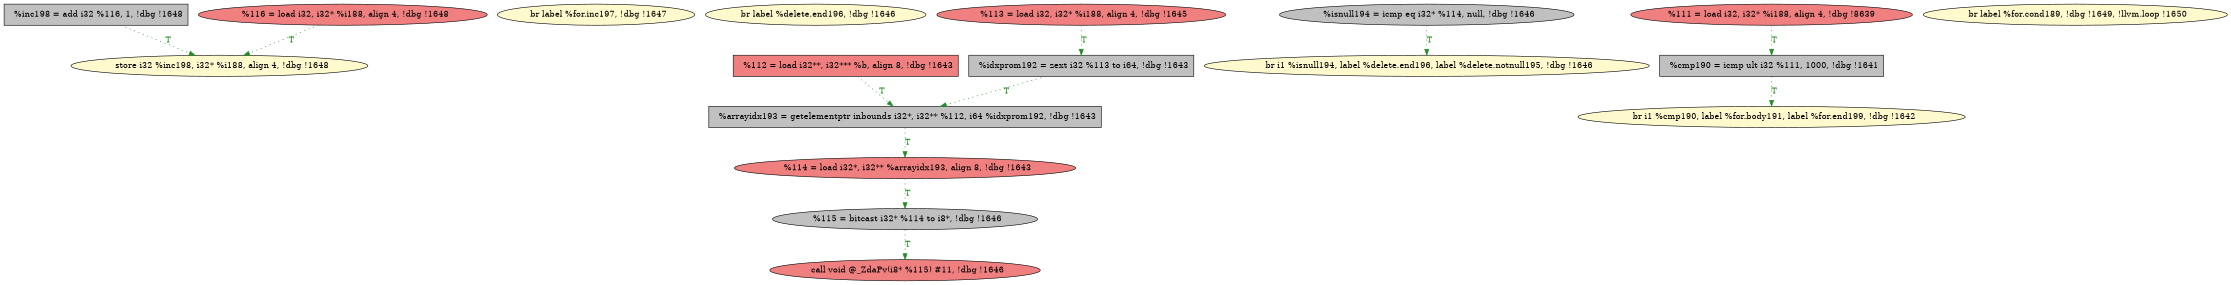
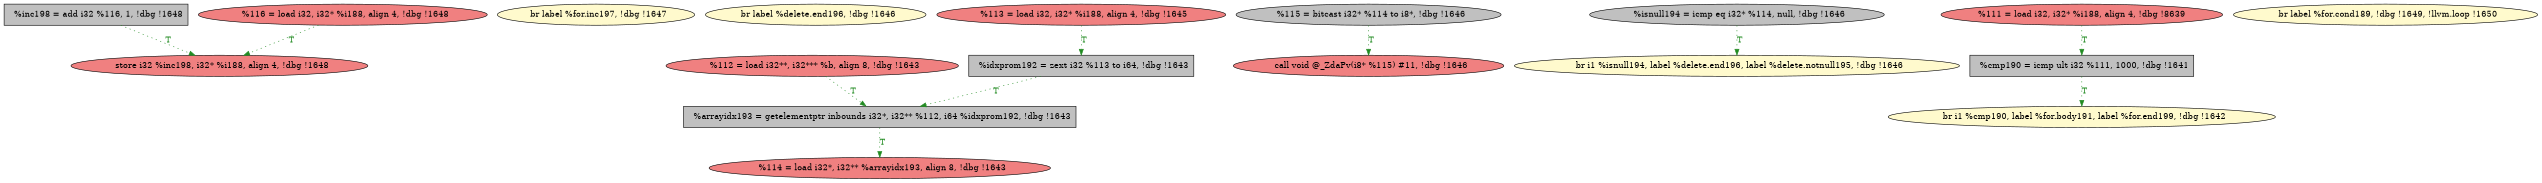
node "store i32 %inc198, i32* %i188, align 4, !dbg !1648": fillcolor lemonchiffon -> lightcoral
node "%112 = load i32**, i32*** %b, align 8, !dbg !1643": shape box -> ellipse
edge "%114 = load i32*, i32** %arrayidx193, align 8, !dbg !1643" -> "%115 = bitcast i32* %114 to i8*, !dbg !1646": removed, label "T"
